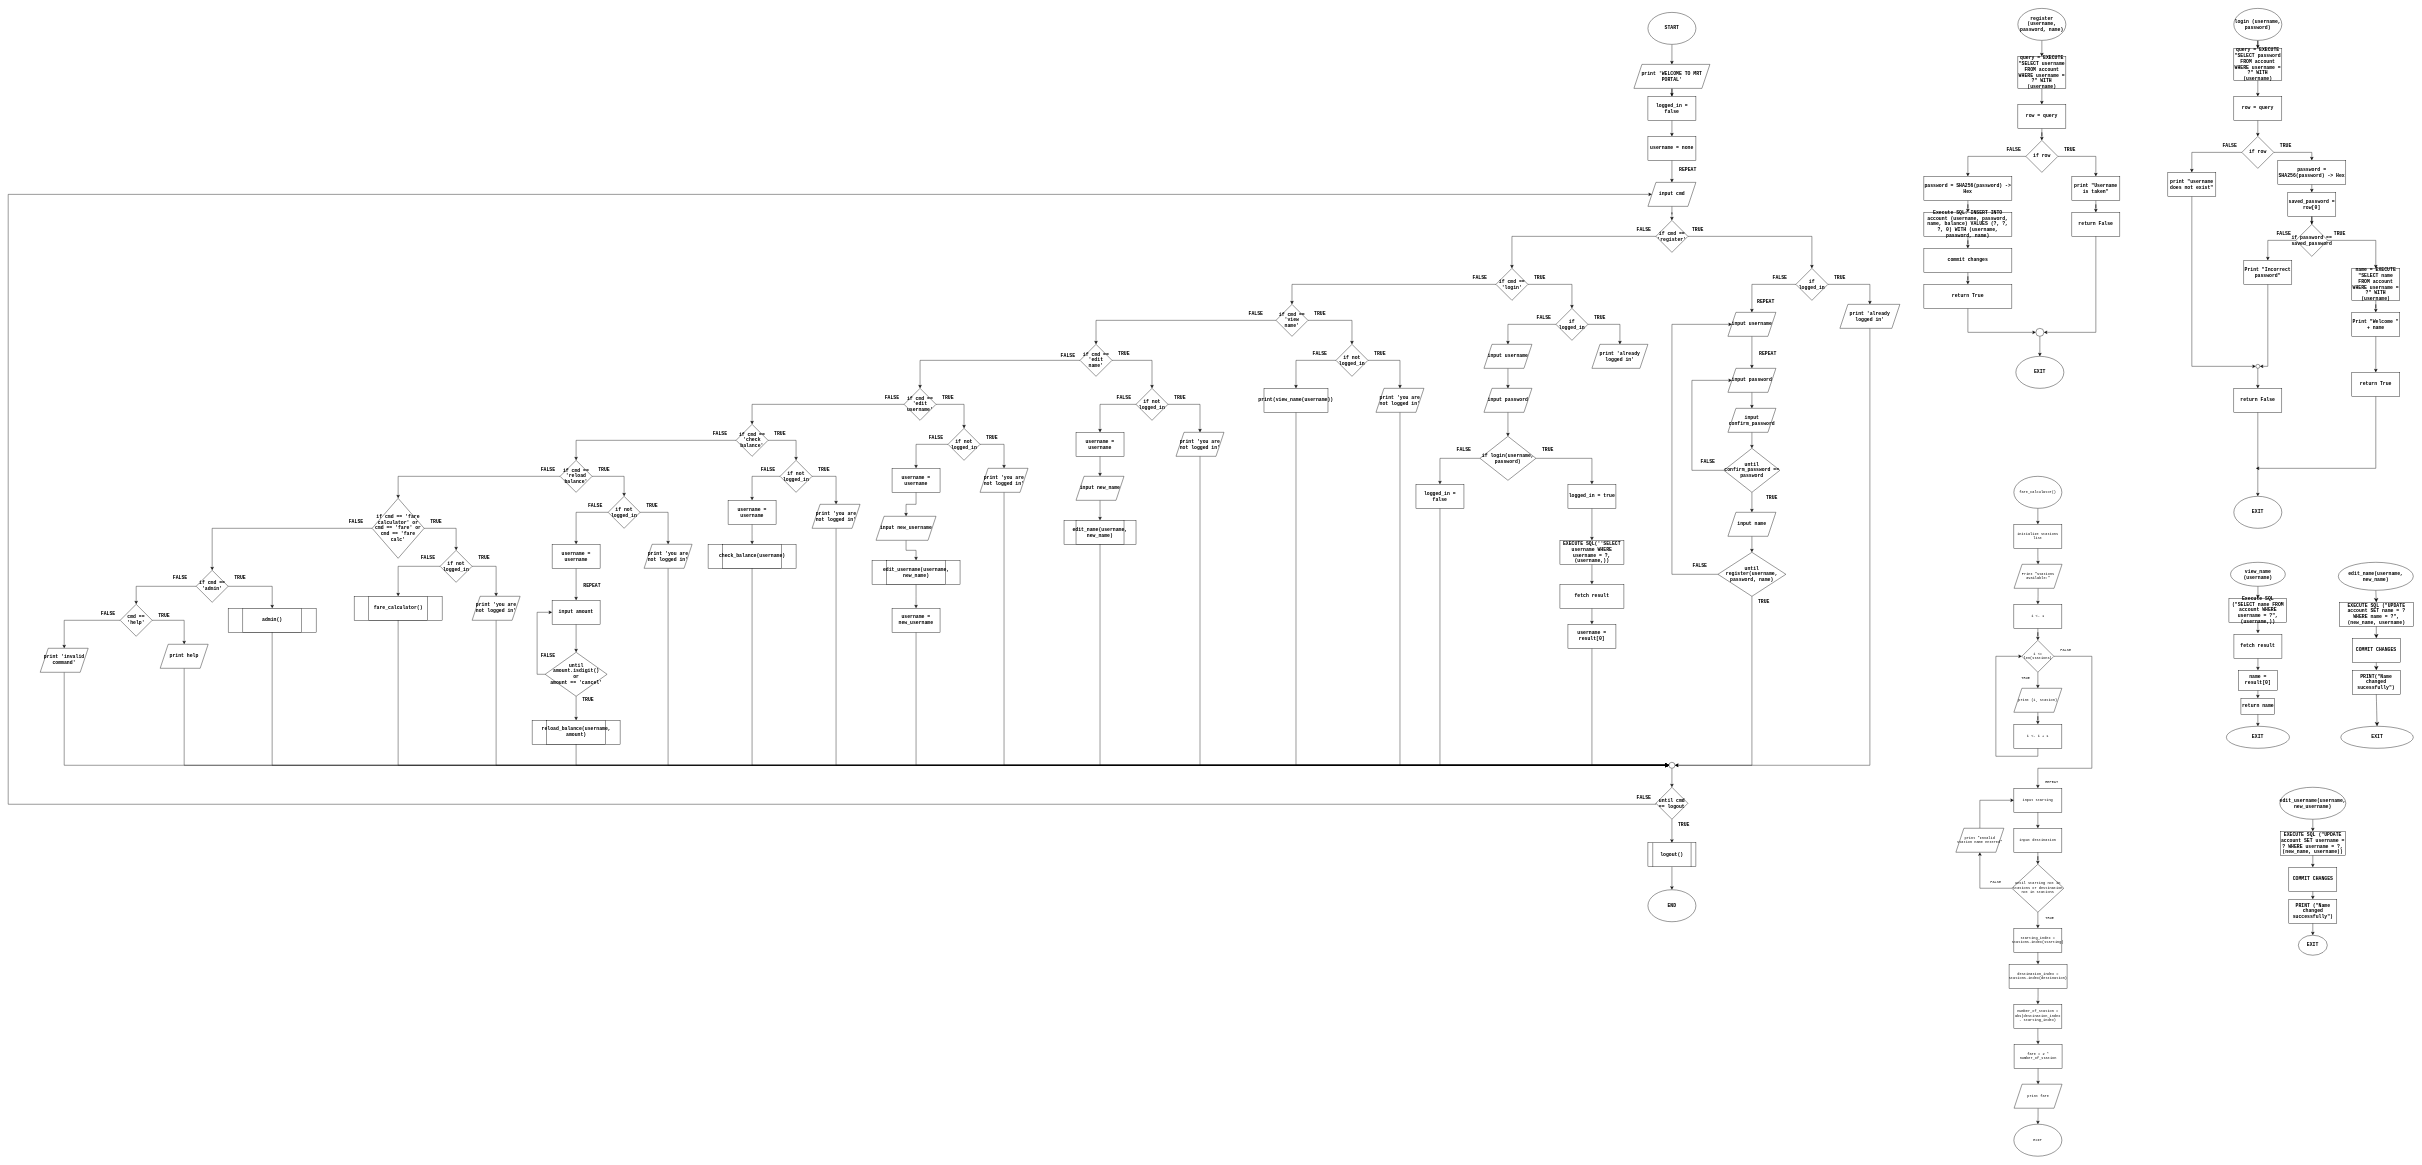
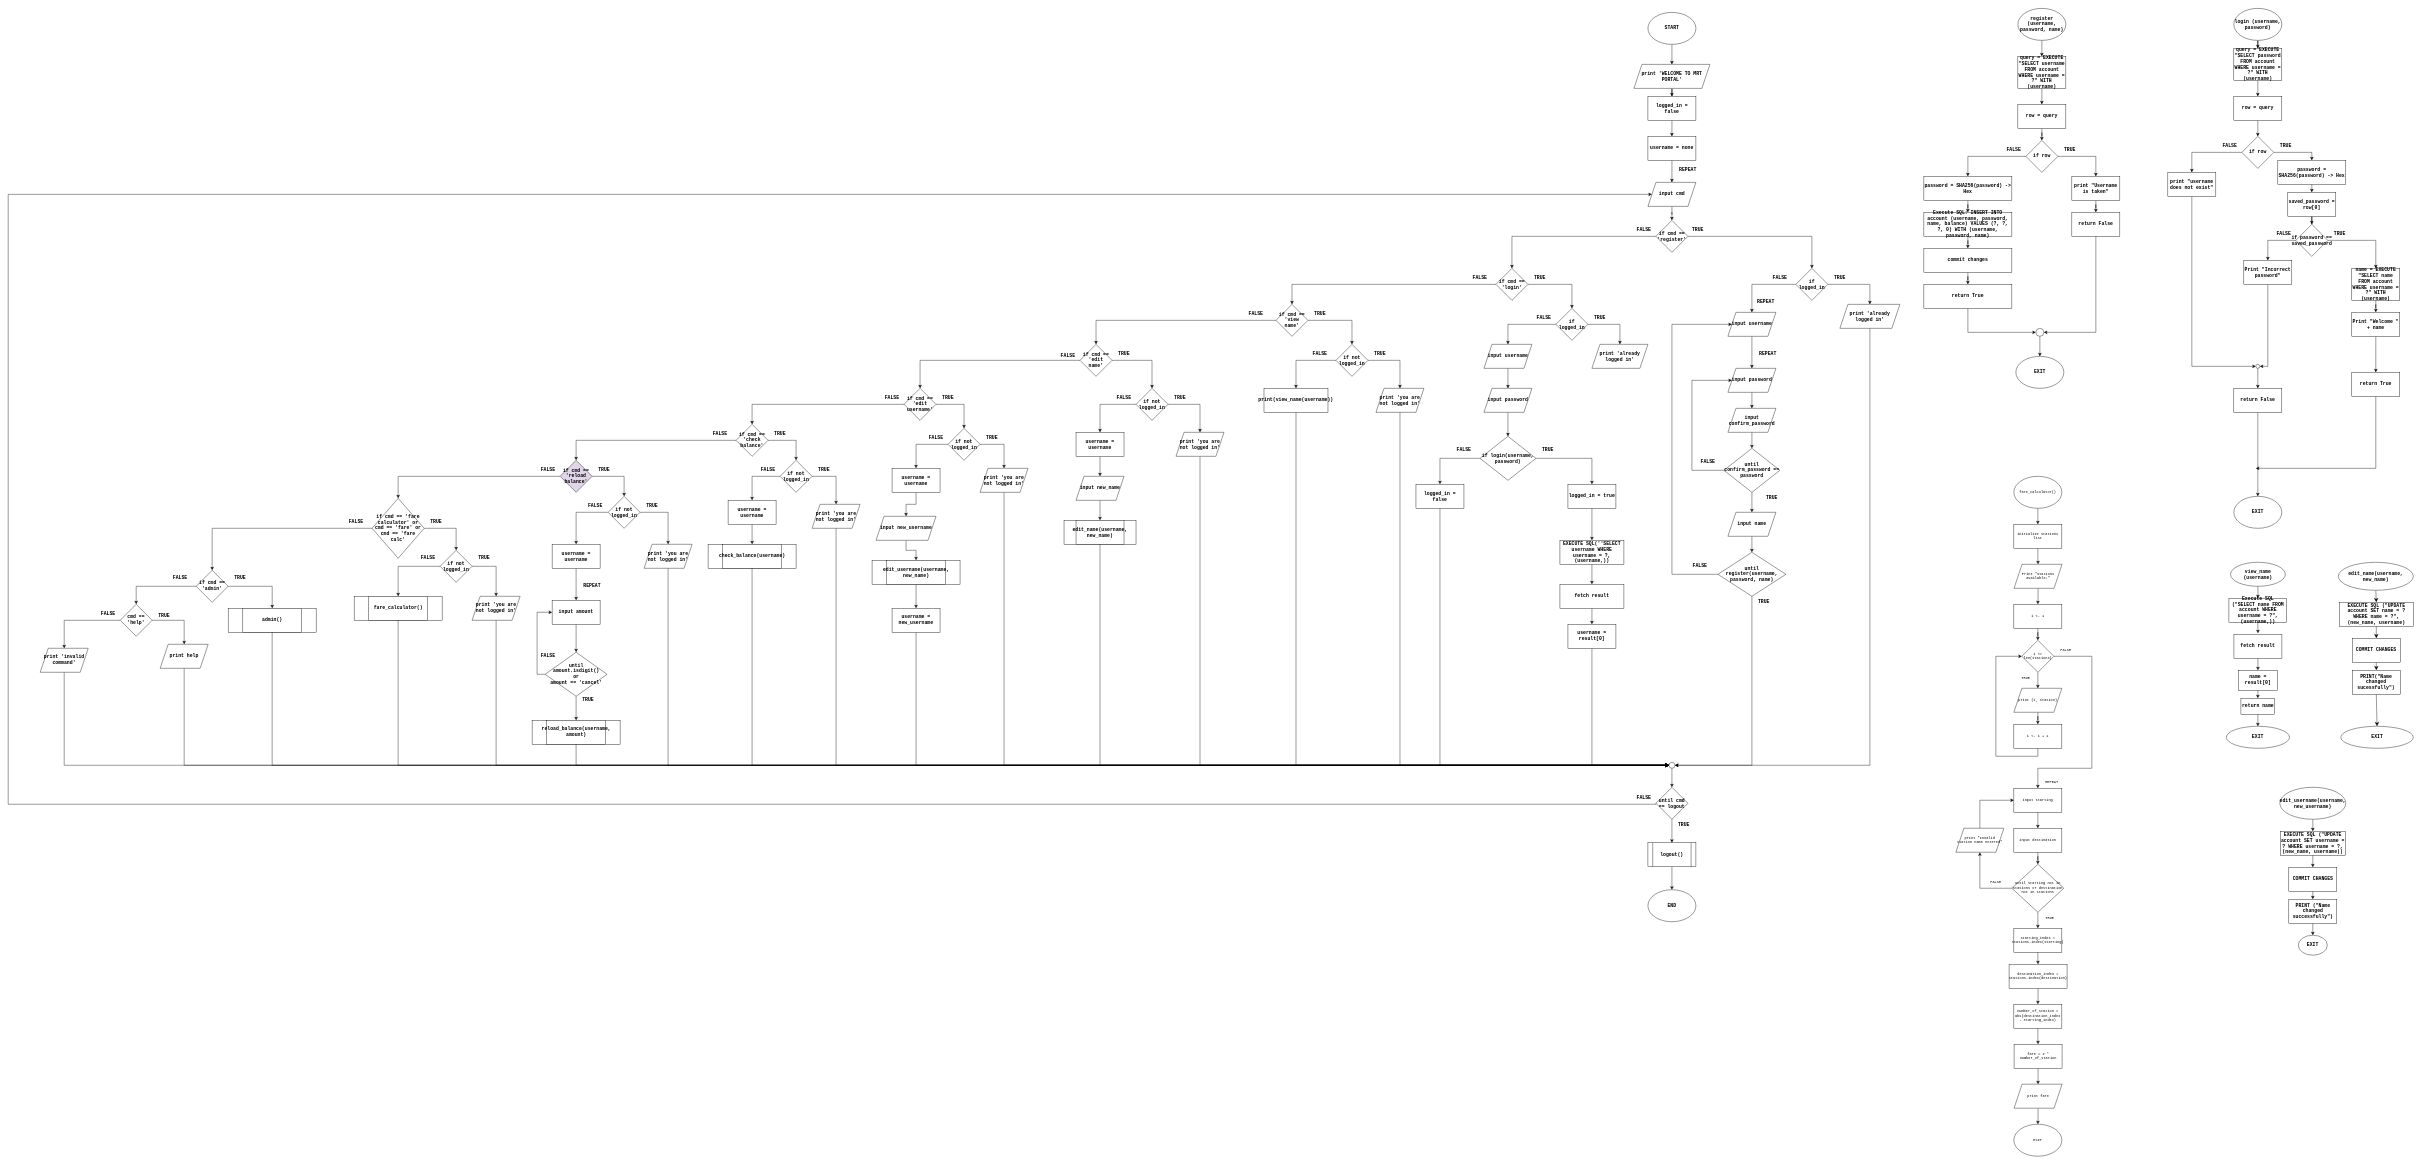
node "if cmd == 'reload balance'": fillcolor #ffffff -> #e1d5e7
